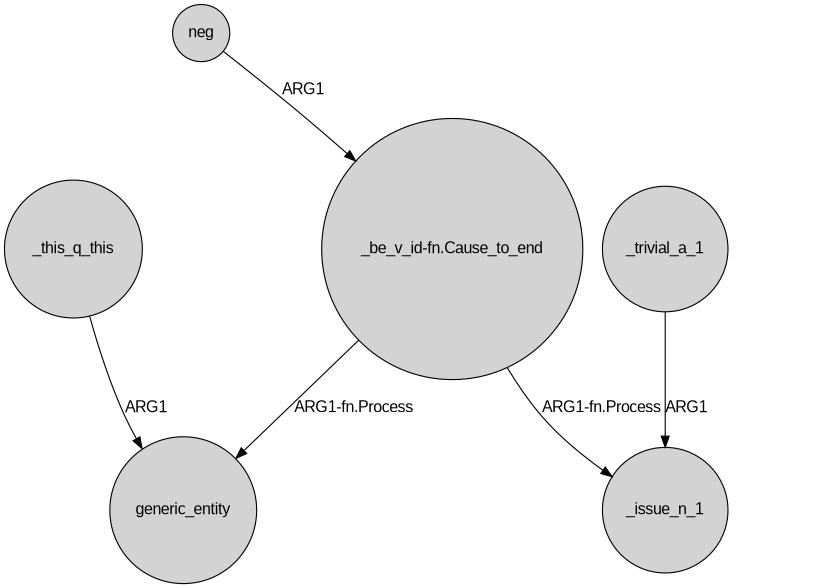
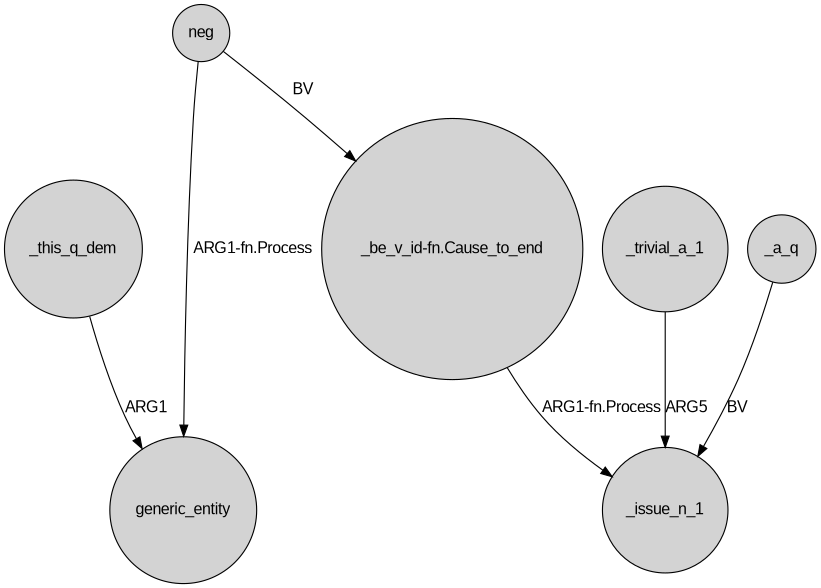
edge "neg" -> "_be_v_id-fn.Cause_to_end": label "ARG1" -> "BV"
node "_this_q_this": label "_this_q_this" -> "_this_q_dem"
node "_a_q": added
edge "_be_v_id-fn.Cause_to_end" -> "generic_entity": now "neg" -> "generic_entity"
edge "_trivial_a_1" -> "_issue_n_1": label "ARG1" -> "ARG5"
